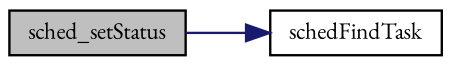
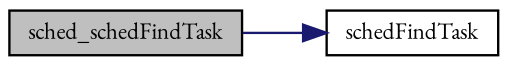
node "sched_setStatus": label "sched_setStatus" -> "sched_schedFindTask"
